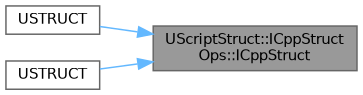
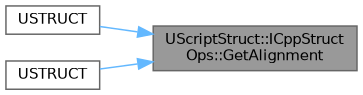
node "UScriptStruct::ICppStruct Ops::ICppStruct": label "UScriptStruct::ICppStruct Ops::ICppStruct" -> "UScriptStruct::ICppStruct Ops::GetAlignment"
